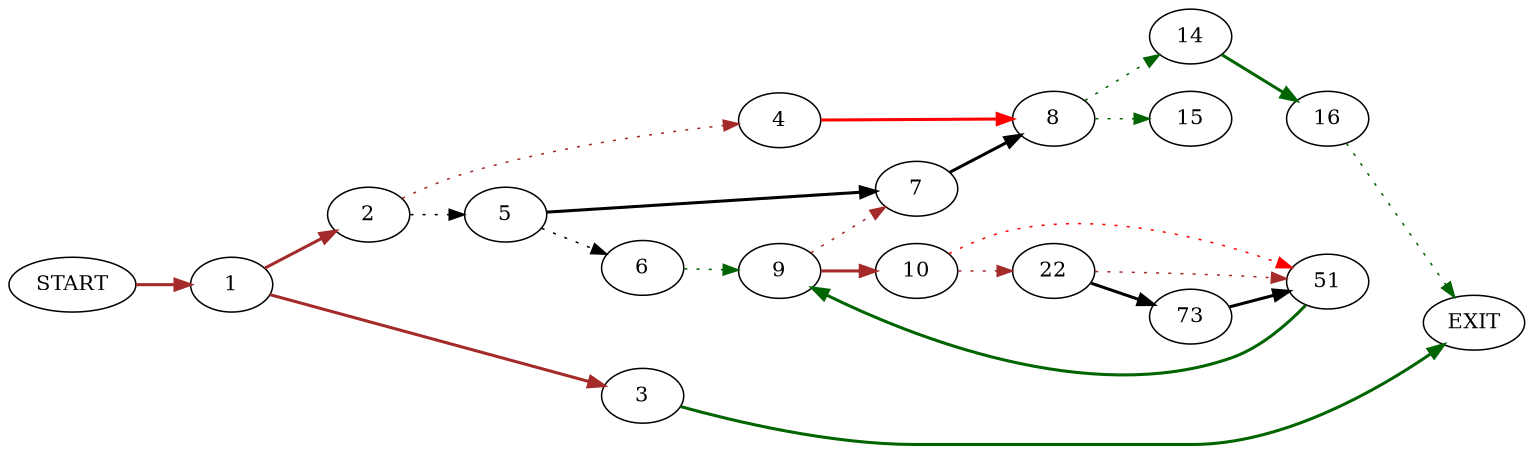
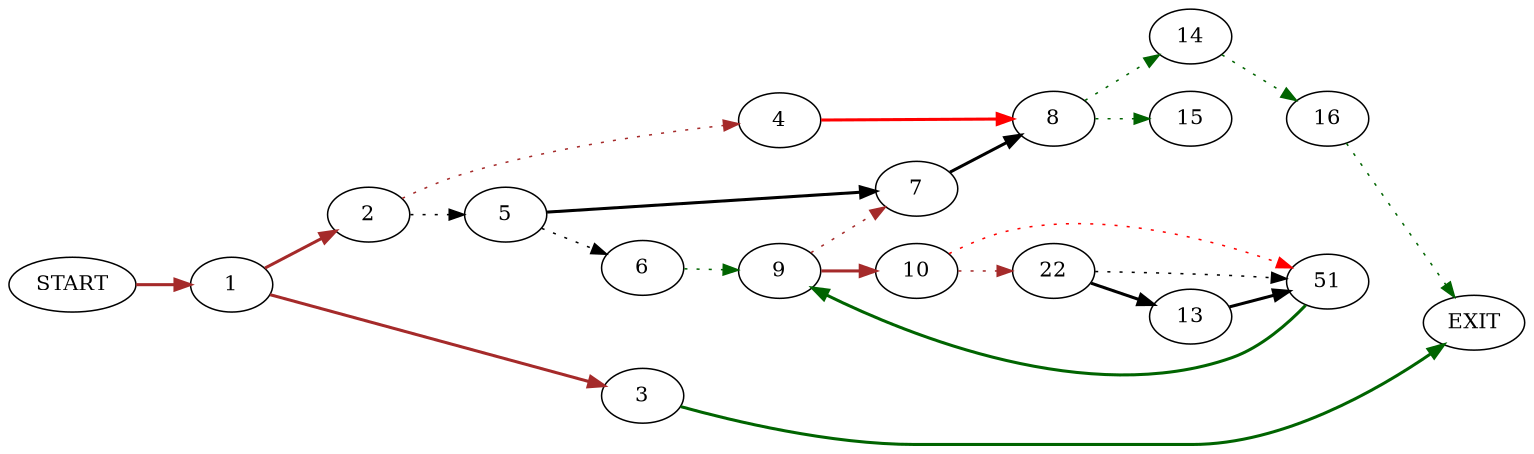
edge "14" -> "16": style bold -> dotted
edge "22" -> "51": color brown -> black
node "73": label "73" -> "13"
